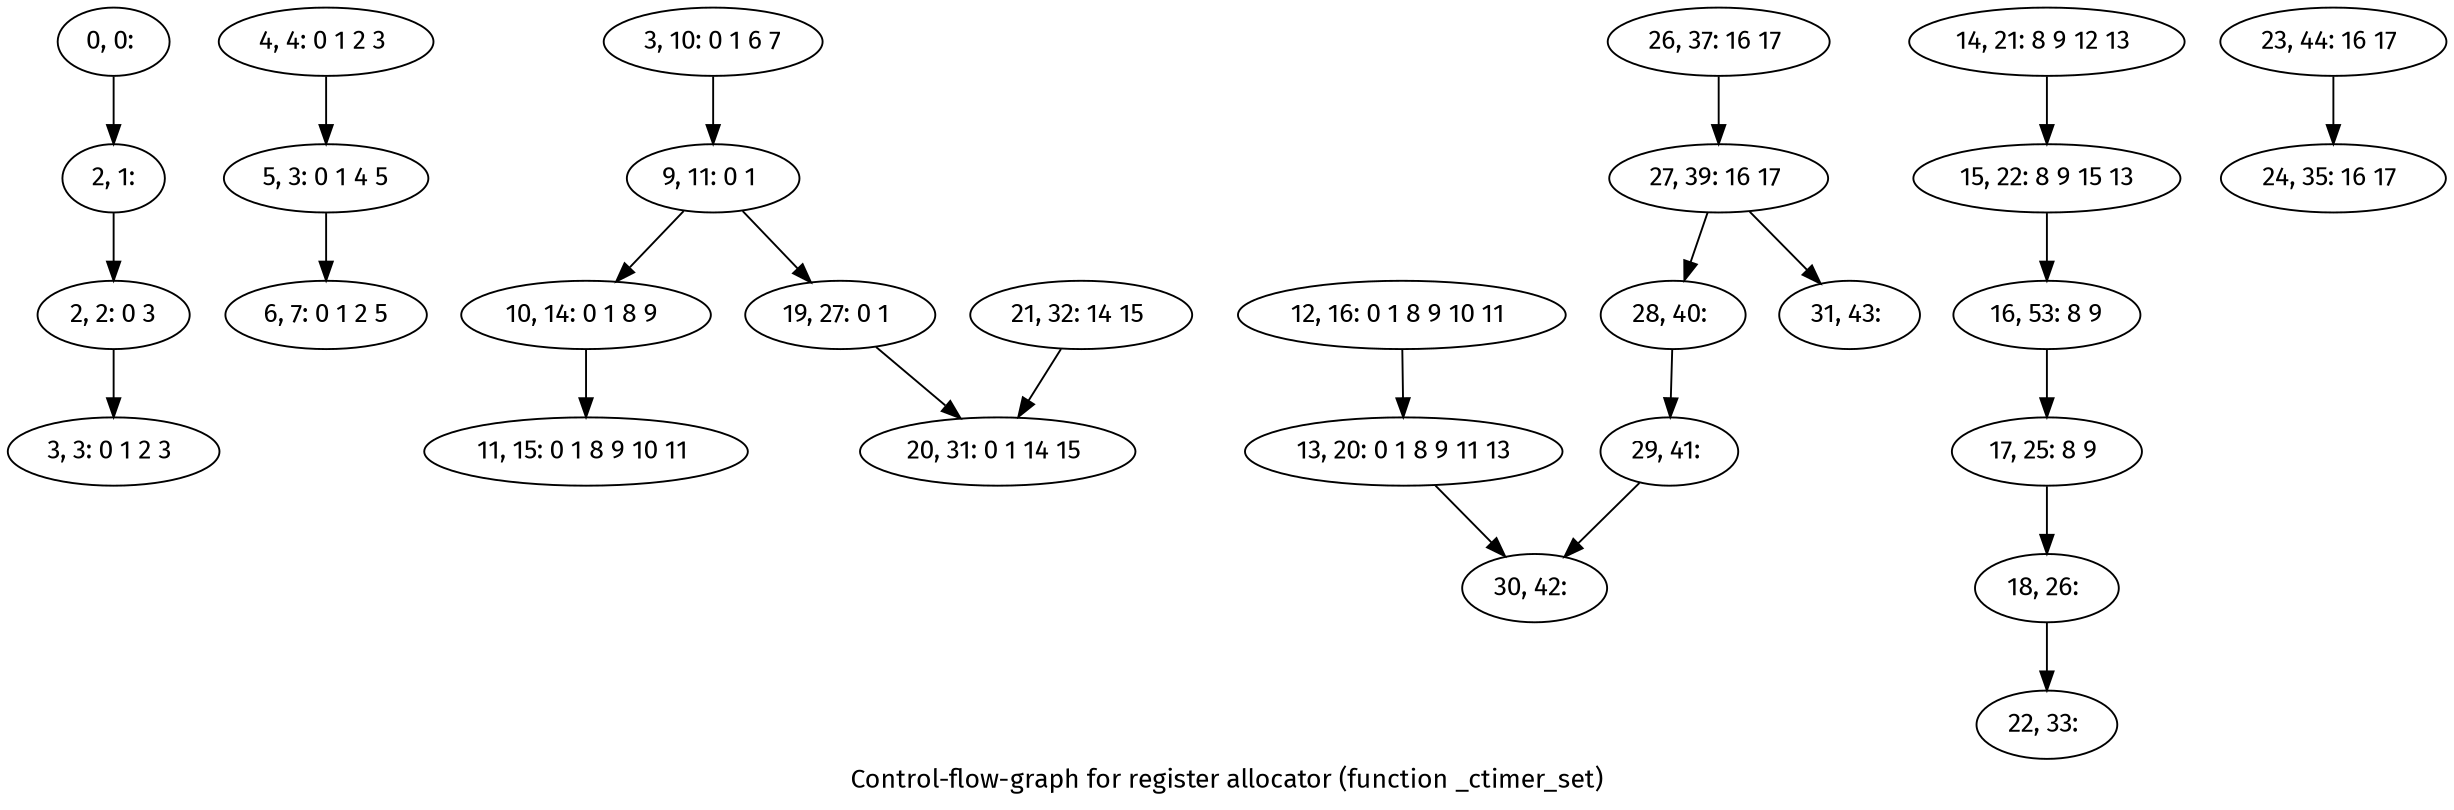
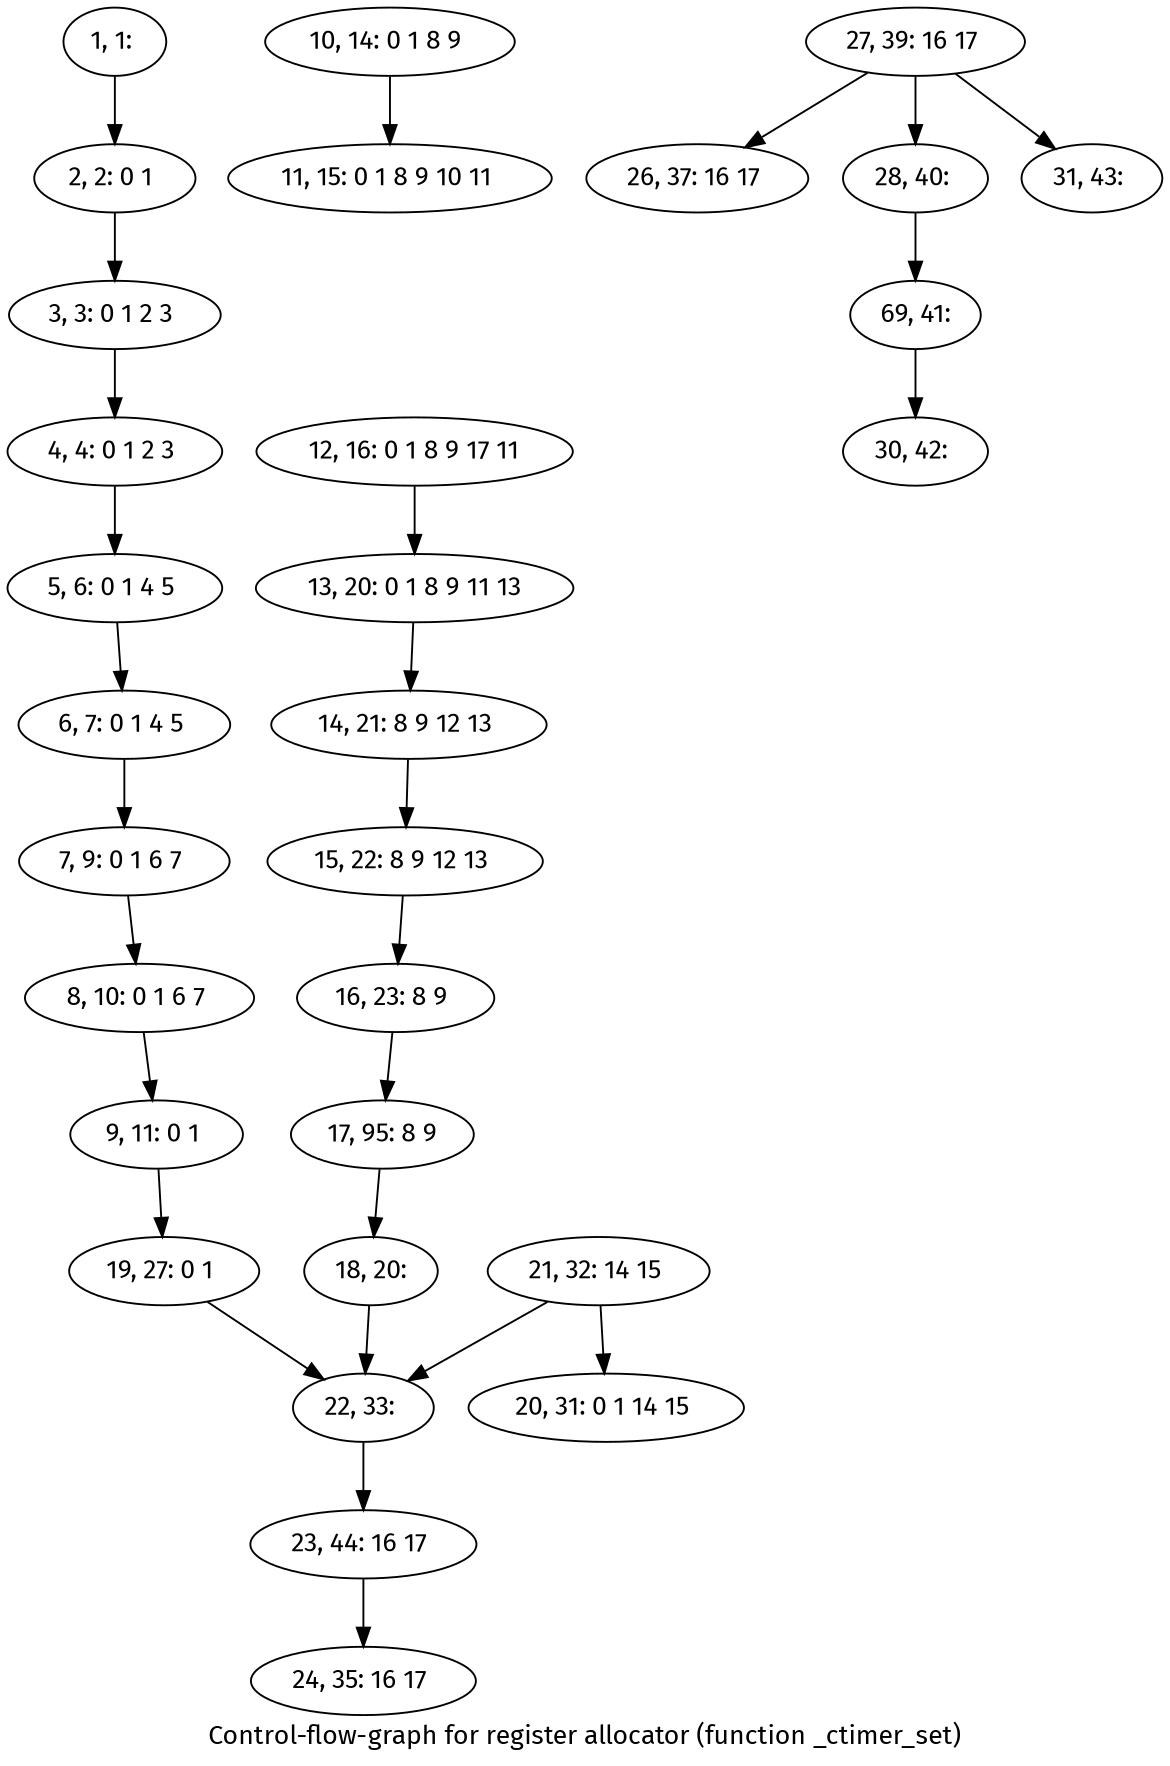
node "0, 0:": removed
node "3, 10: 0 1 6 7": label "3, 10: 0 1 6 7" -> "8, 10: 0 1 6 7"
edge "26, 37: 16 17" -> "27, 39: 16 17": reversed
node "2, 1:": label "2, 1:" -> "1, 1:"
node "5, 3: 0 1 4 5": label "5, 3: 0 1 4 5" -> "5, 6: 0 1 4 5"
node "15, 22: 8 9 15 13": label "15, 22: 8 9 15 13" -> "15, 22: 8 9 12 13"
edge "9, 11: 0 1" -> "10, 14: 0 1 8 9": removed
node "2, 2: 0 3": label "2, 2: 0 3" -> "2, 2: 0 1"
node "6, 7: 0 1 2 5": label "6, 7: 0 1 2 5" -> "6, 7: 0 1 4 5"
node "12, 16: 0 1 8 9 10 11": label "12, 16: 0 1 8 9 10 11" -> "12, 16: 0 1 8 9 17 11"
node "16, 53: 8 9": label "16, 53: 8 9" -> "16, 23: 8 9"
edge "3, 3: 0 1 2 3" -> "4, 4: 0 1 2 3": added
edge "19, 27: 0 1" -> "20, 31: 0 1 14 15": now "19, 27: 0 1" -> "22, 33:"
node "29, 41:": label "29, 41:" -> "69, 41:"
node "17, 25: 8 9": label "17, 25: 8 9" -> "17, 95: 8 9"
edge "13, 20: 0 1 8 9 11 13" -> "30, 42:": now "13, 20: 0 1 8 9 11 13" -> "14, 21: 8 9 12 13"
node "18, 26:": label "18, 26:" -> "18, 20:"
node "7, 9: 0 1 6 7": added
edge "21, 32: 14 15" -> "22, 33:": added
edge "22, 33:" -> "23, 44: 16 17": added
